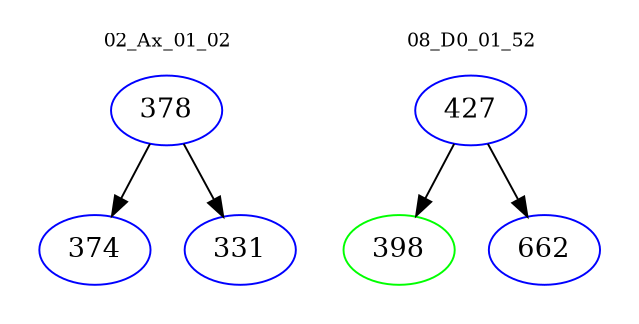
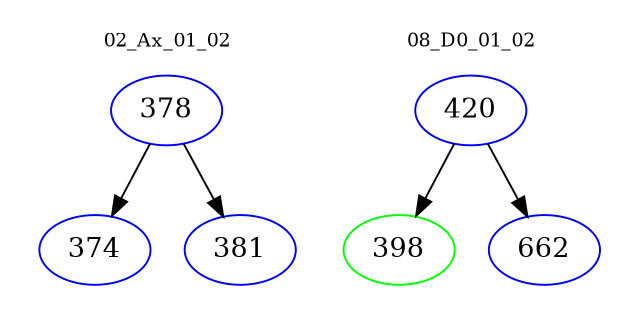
cluster "08_D0_01_52": label "08_D0_01_52" -> "08_D0_01_02"
node "427": label "427" -> "420"
node "331": label "331" -> "381"
